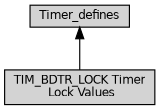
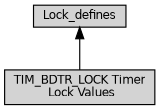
node "Timer_defines": label "Timer_defines" -> "Lock_defines"
